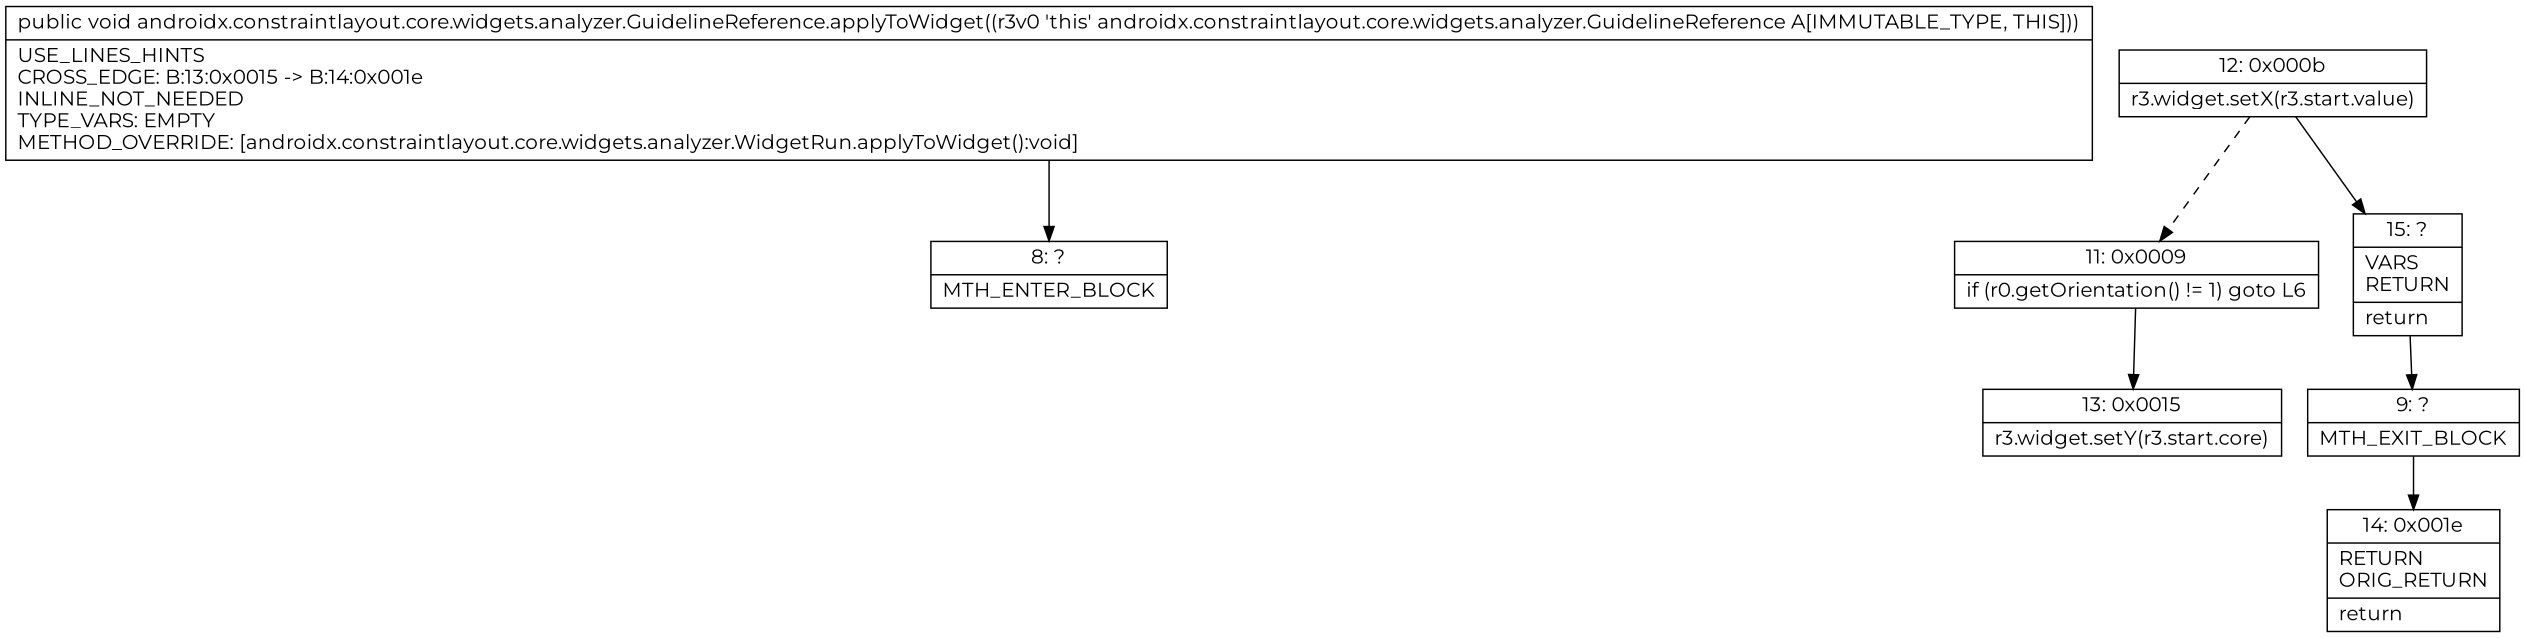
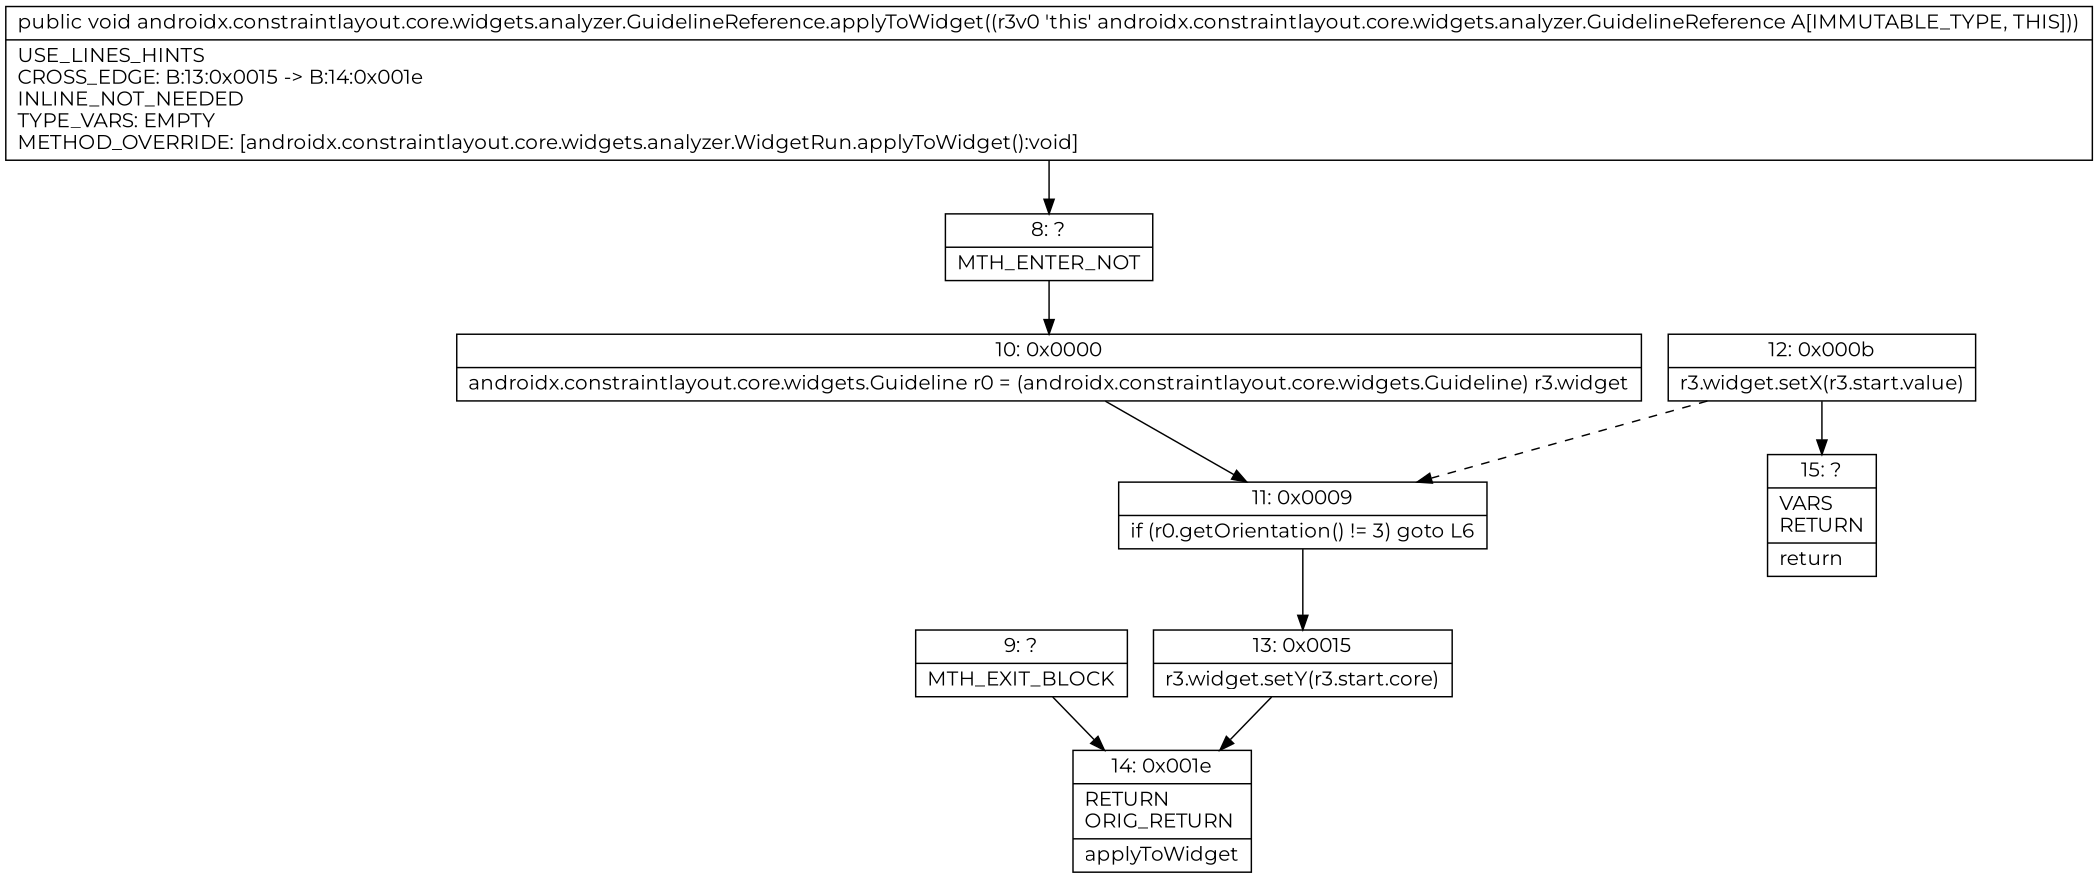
node "8: ?": text "MTH_ENTER_BLOCK" -> "MTH_ENTER_NOT"
node "11: 0x0009": text "if (r0.getOrientation() != 1) goto L6" -> "if (r0.getOrientation() != 3) goto L6"
edge "15: ?" -> "9: ?": removed
node "10: 0x0000": added
node "14: 0x001e": text "return" -> "applyToWidget"
edge "13: 0x0015" -> "14: 0x001e": added
